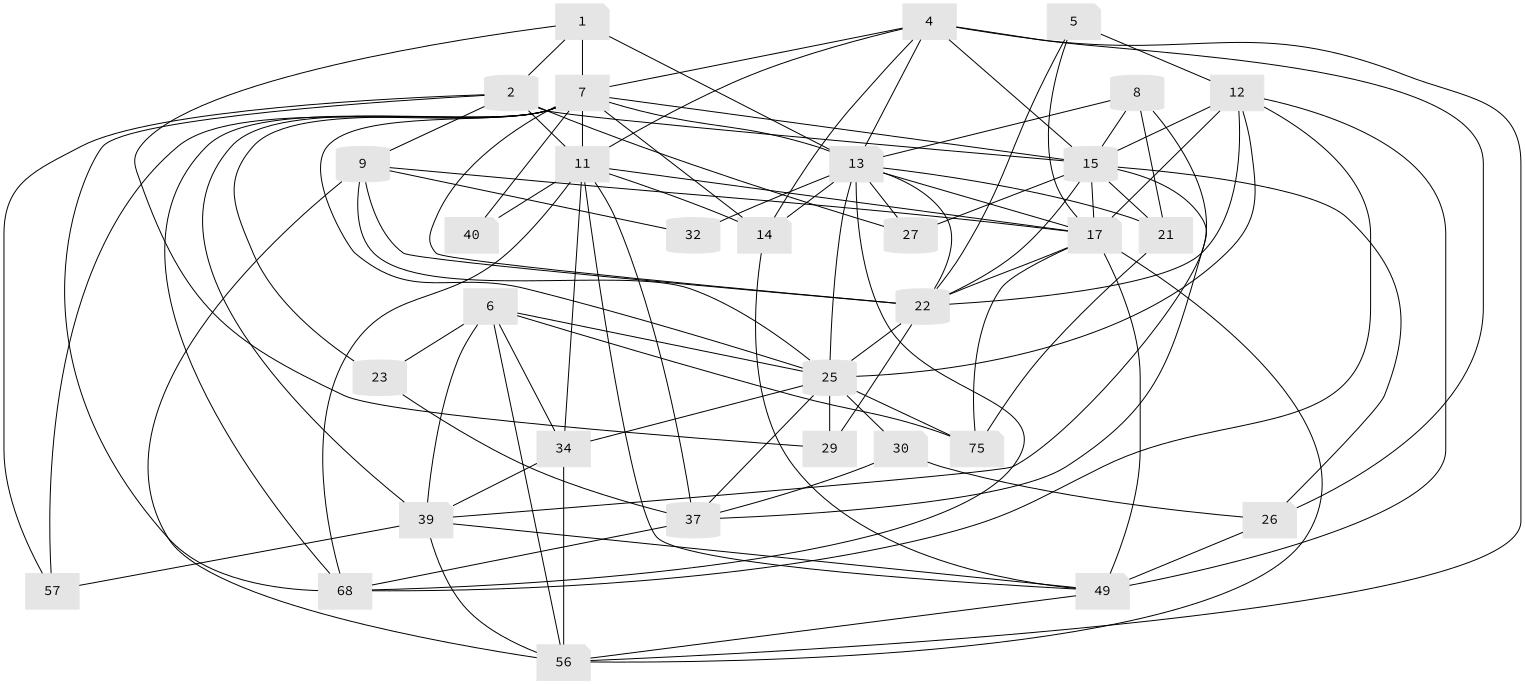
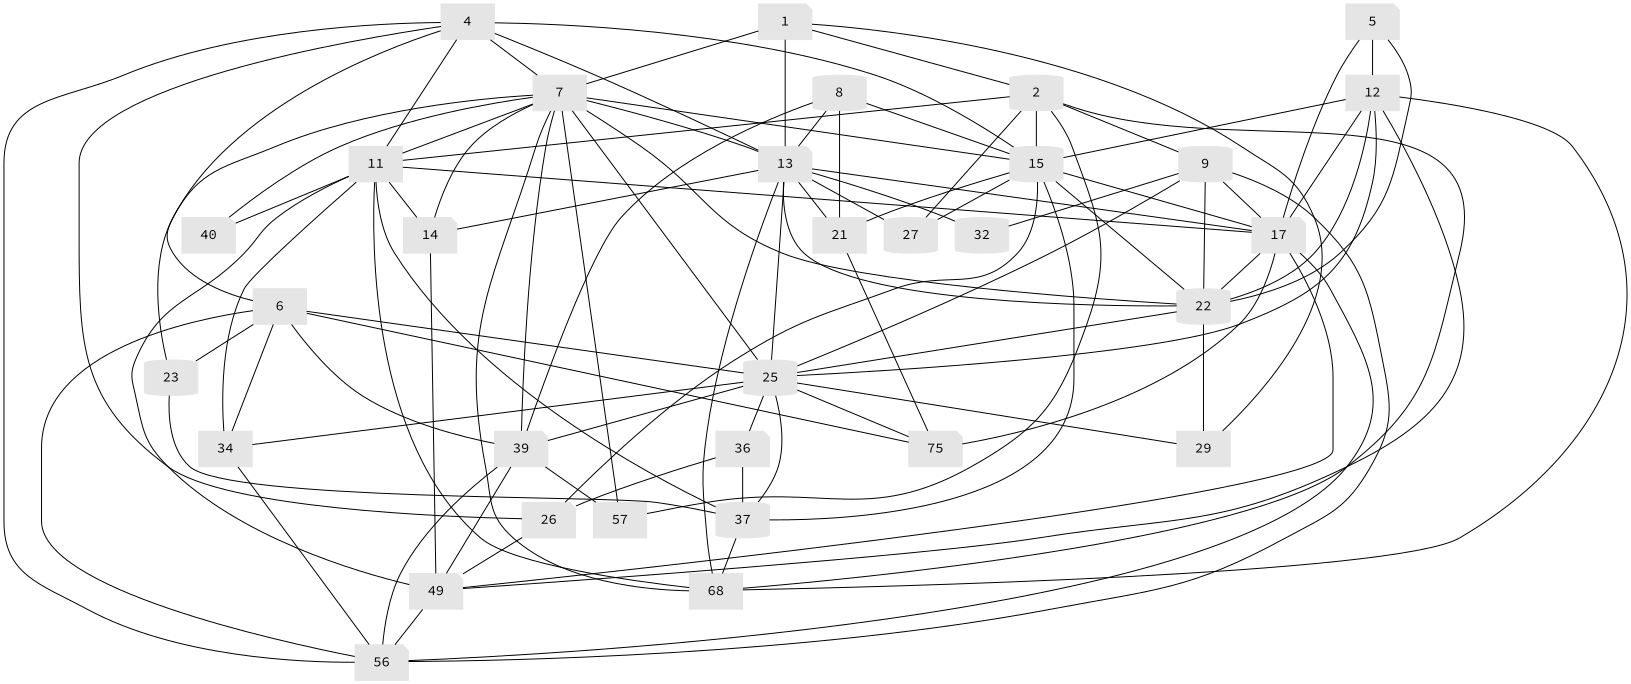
edge "4" -- "14": now "4" -- "6"
node "30": label "30" -> "36"
edge "34" -- "39": now "25" -- "39"
